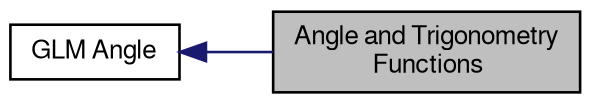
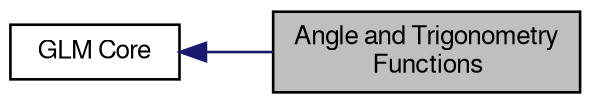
node "GLM Angle": label "GLM Angle" -> "GLM Core"
